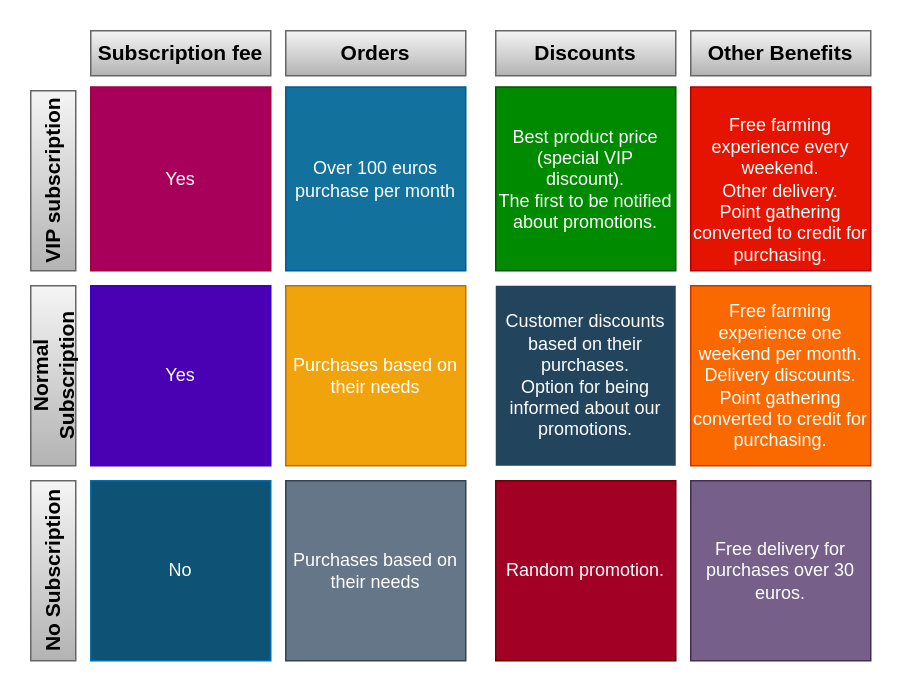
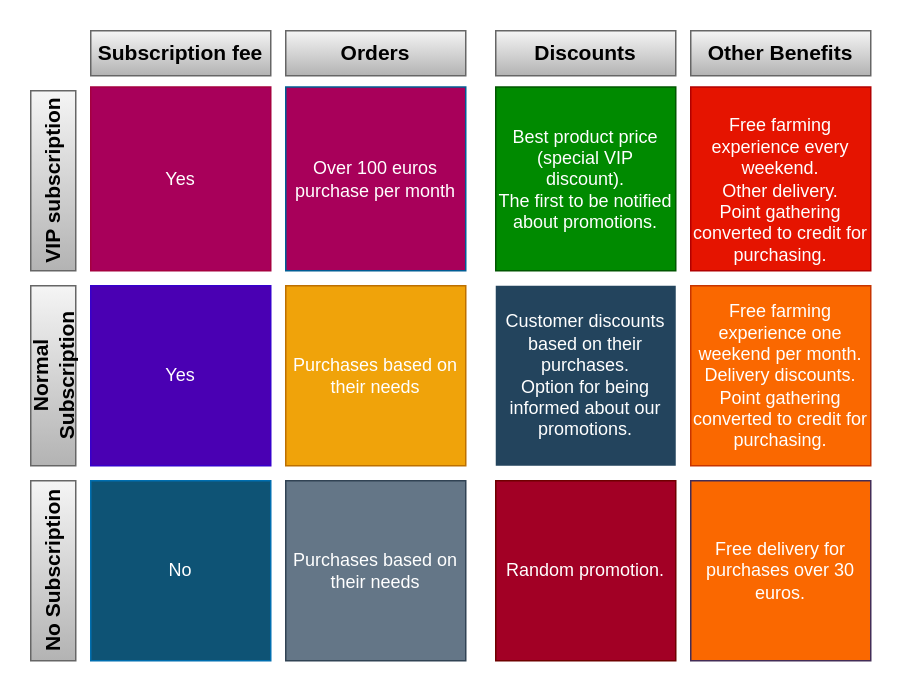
node "Over 100 euros purchase per month": fillcolor #13719e -> #a8005a
node "Free delivery for purchases over 30 euros.": fillcolor #76608a -> #fa6800
